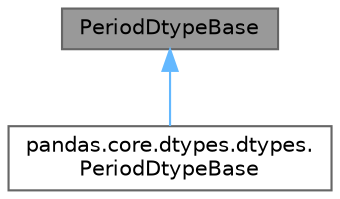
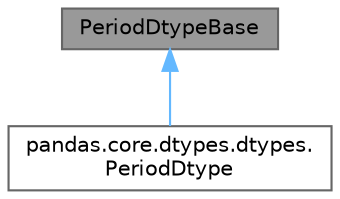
node "pandas.core.dtypes.dtypes. PeriodDtypeBase": label "pandas.core.dtypes.dtypes. PeriodDtypeBase" -> "pandas.core.dtypes.dtypes. PeriodDtype"
